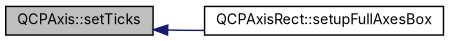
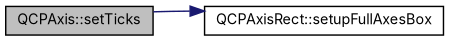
edge "QCPAxisRect::setupFullAxesBox" -> "QCPAxis::setTicks": reversed
